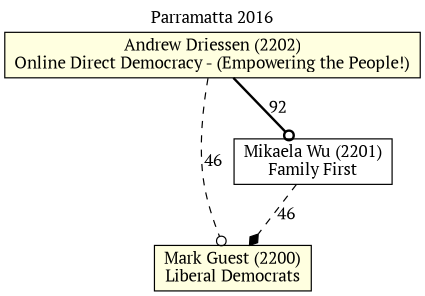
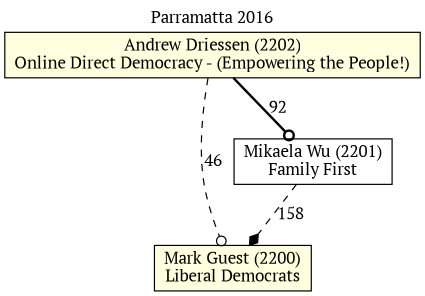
edge "Mikaela Wu (2201) Family First" -> "Mark Guest (2200) Liberal Democrats": label "46" -> "158"
